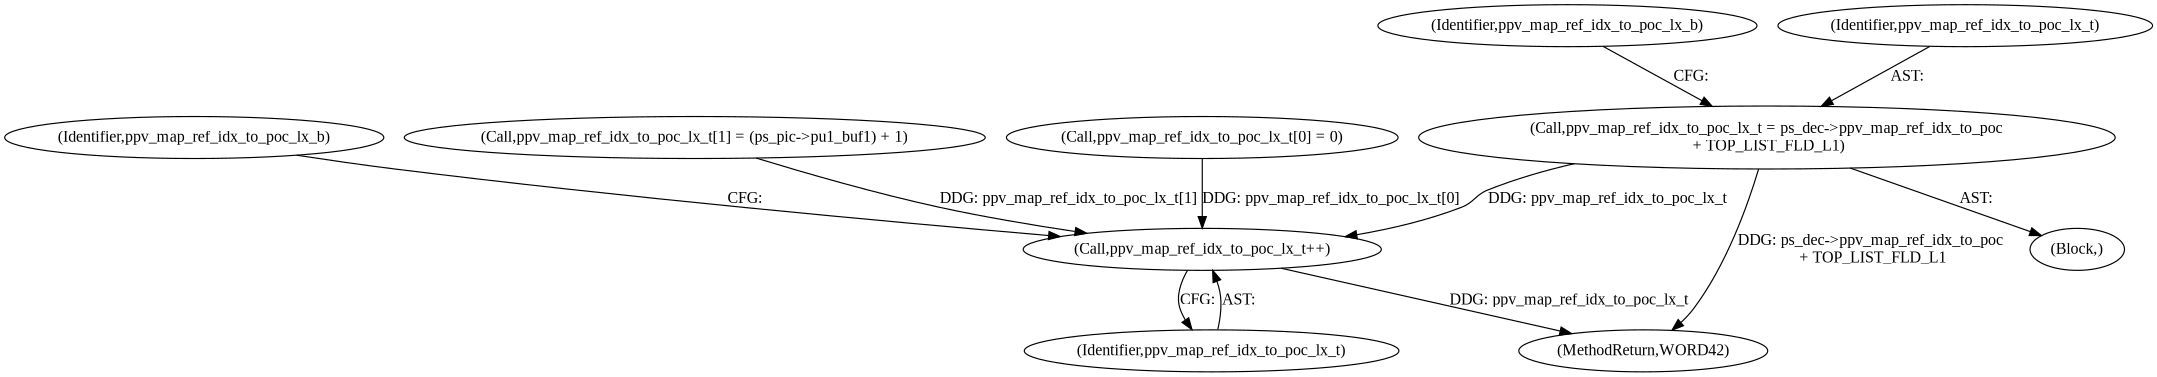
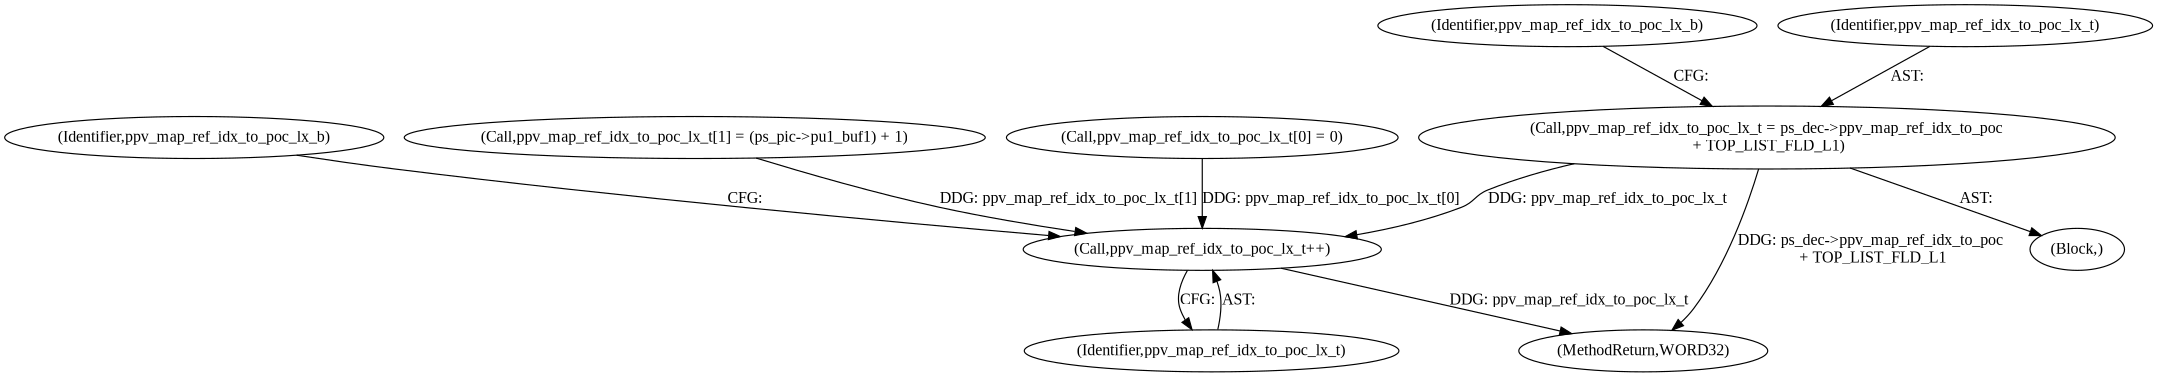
node "(MethodReturn,WORD42)": label "(MethodReturn,WORD42)" -> "(MethodReturn,WORD32)"
